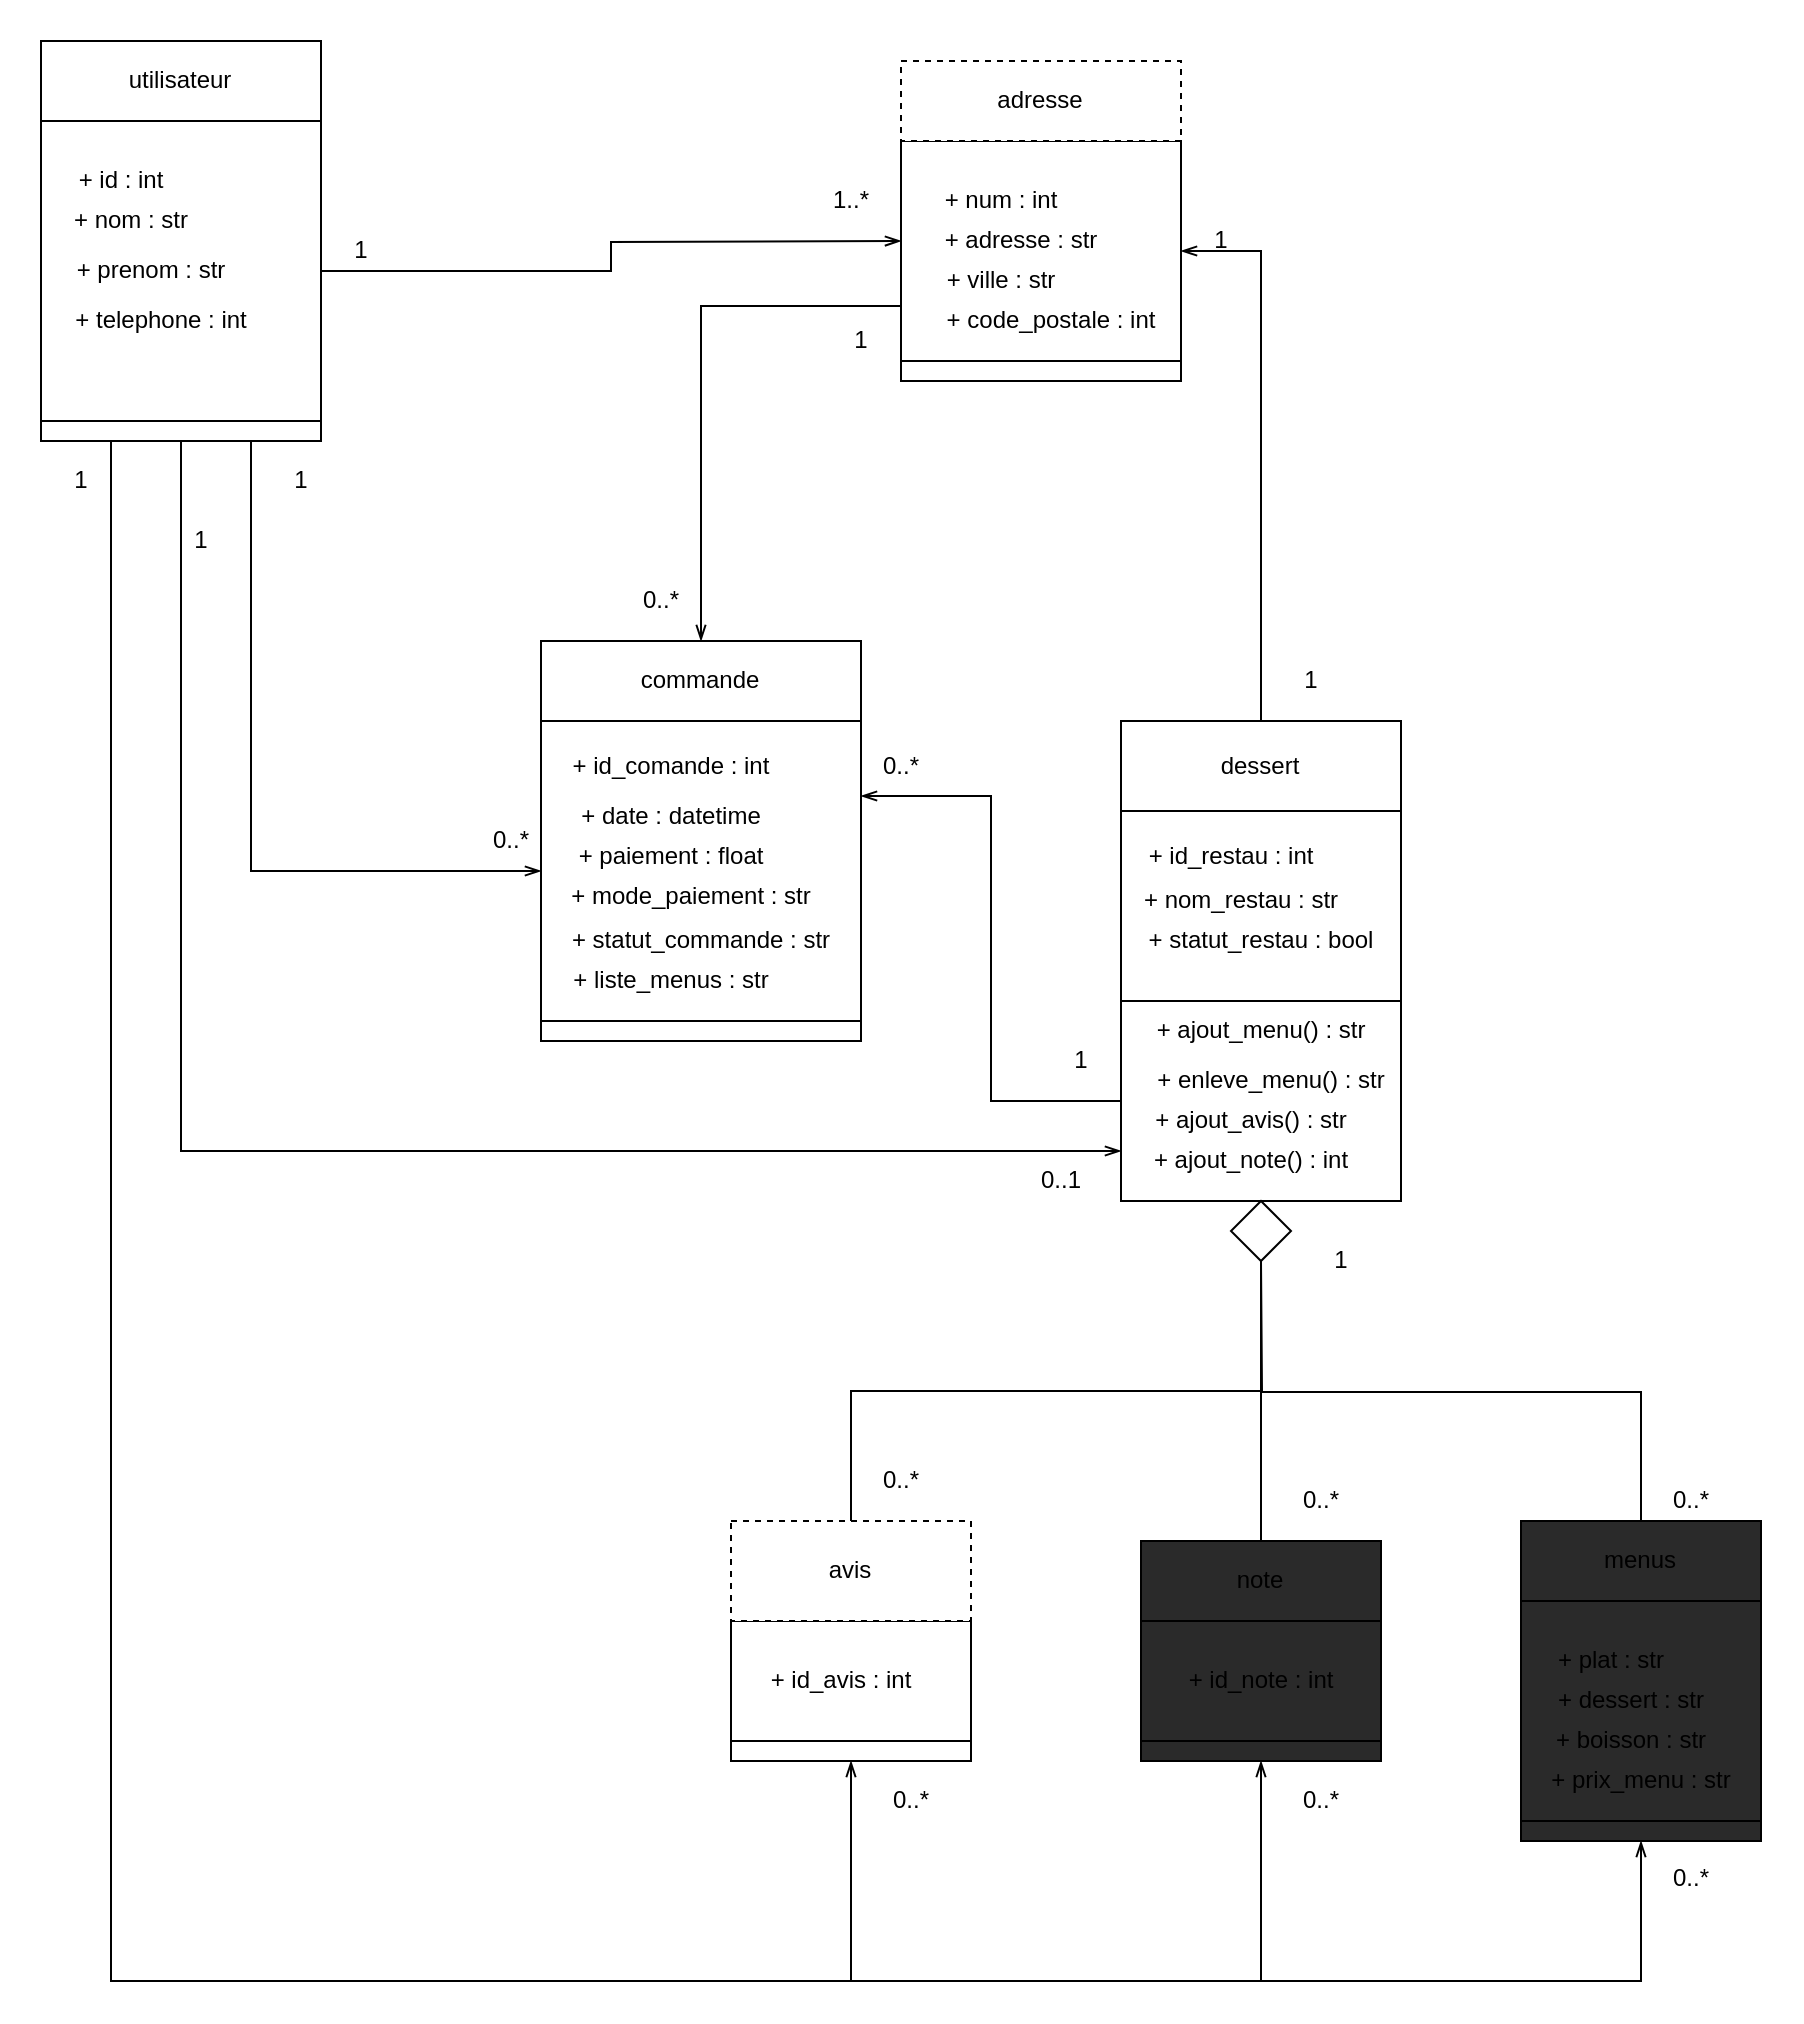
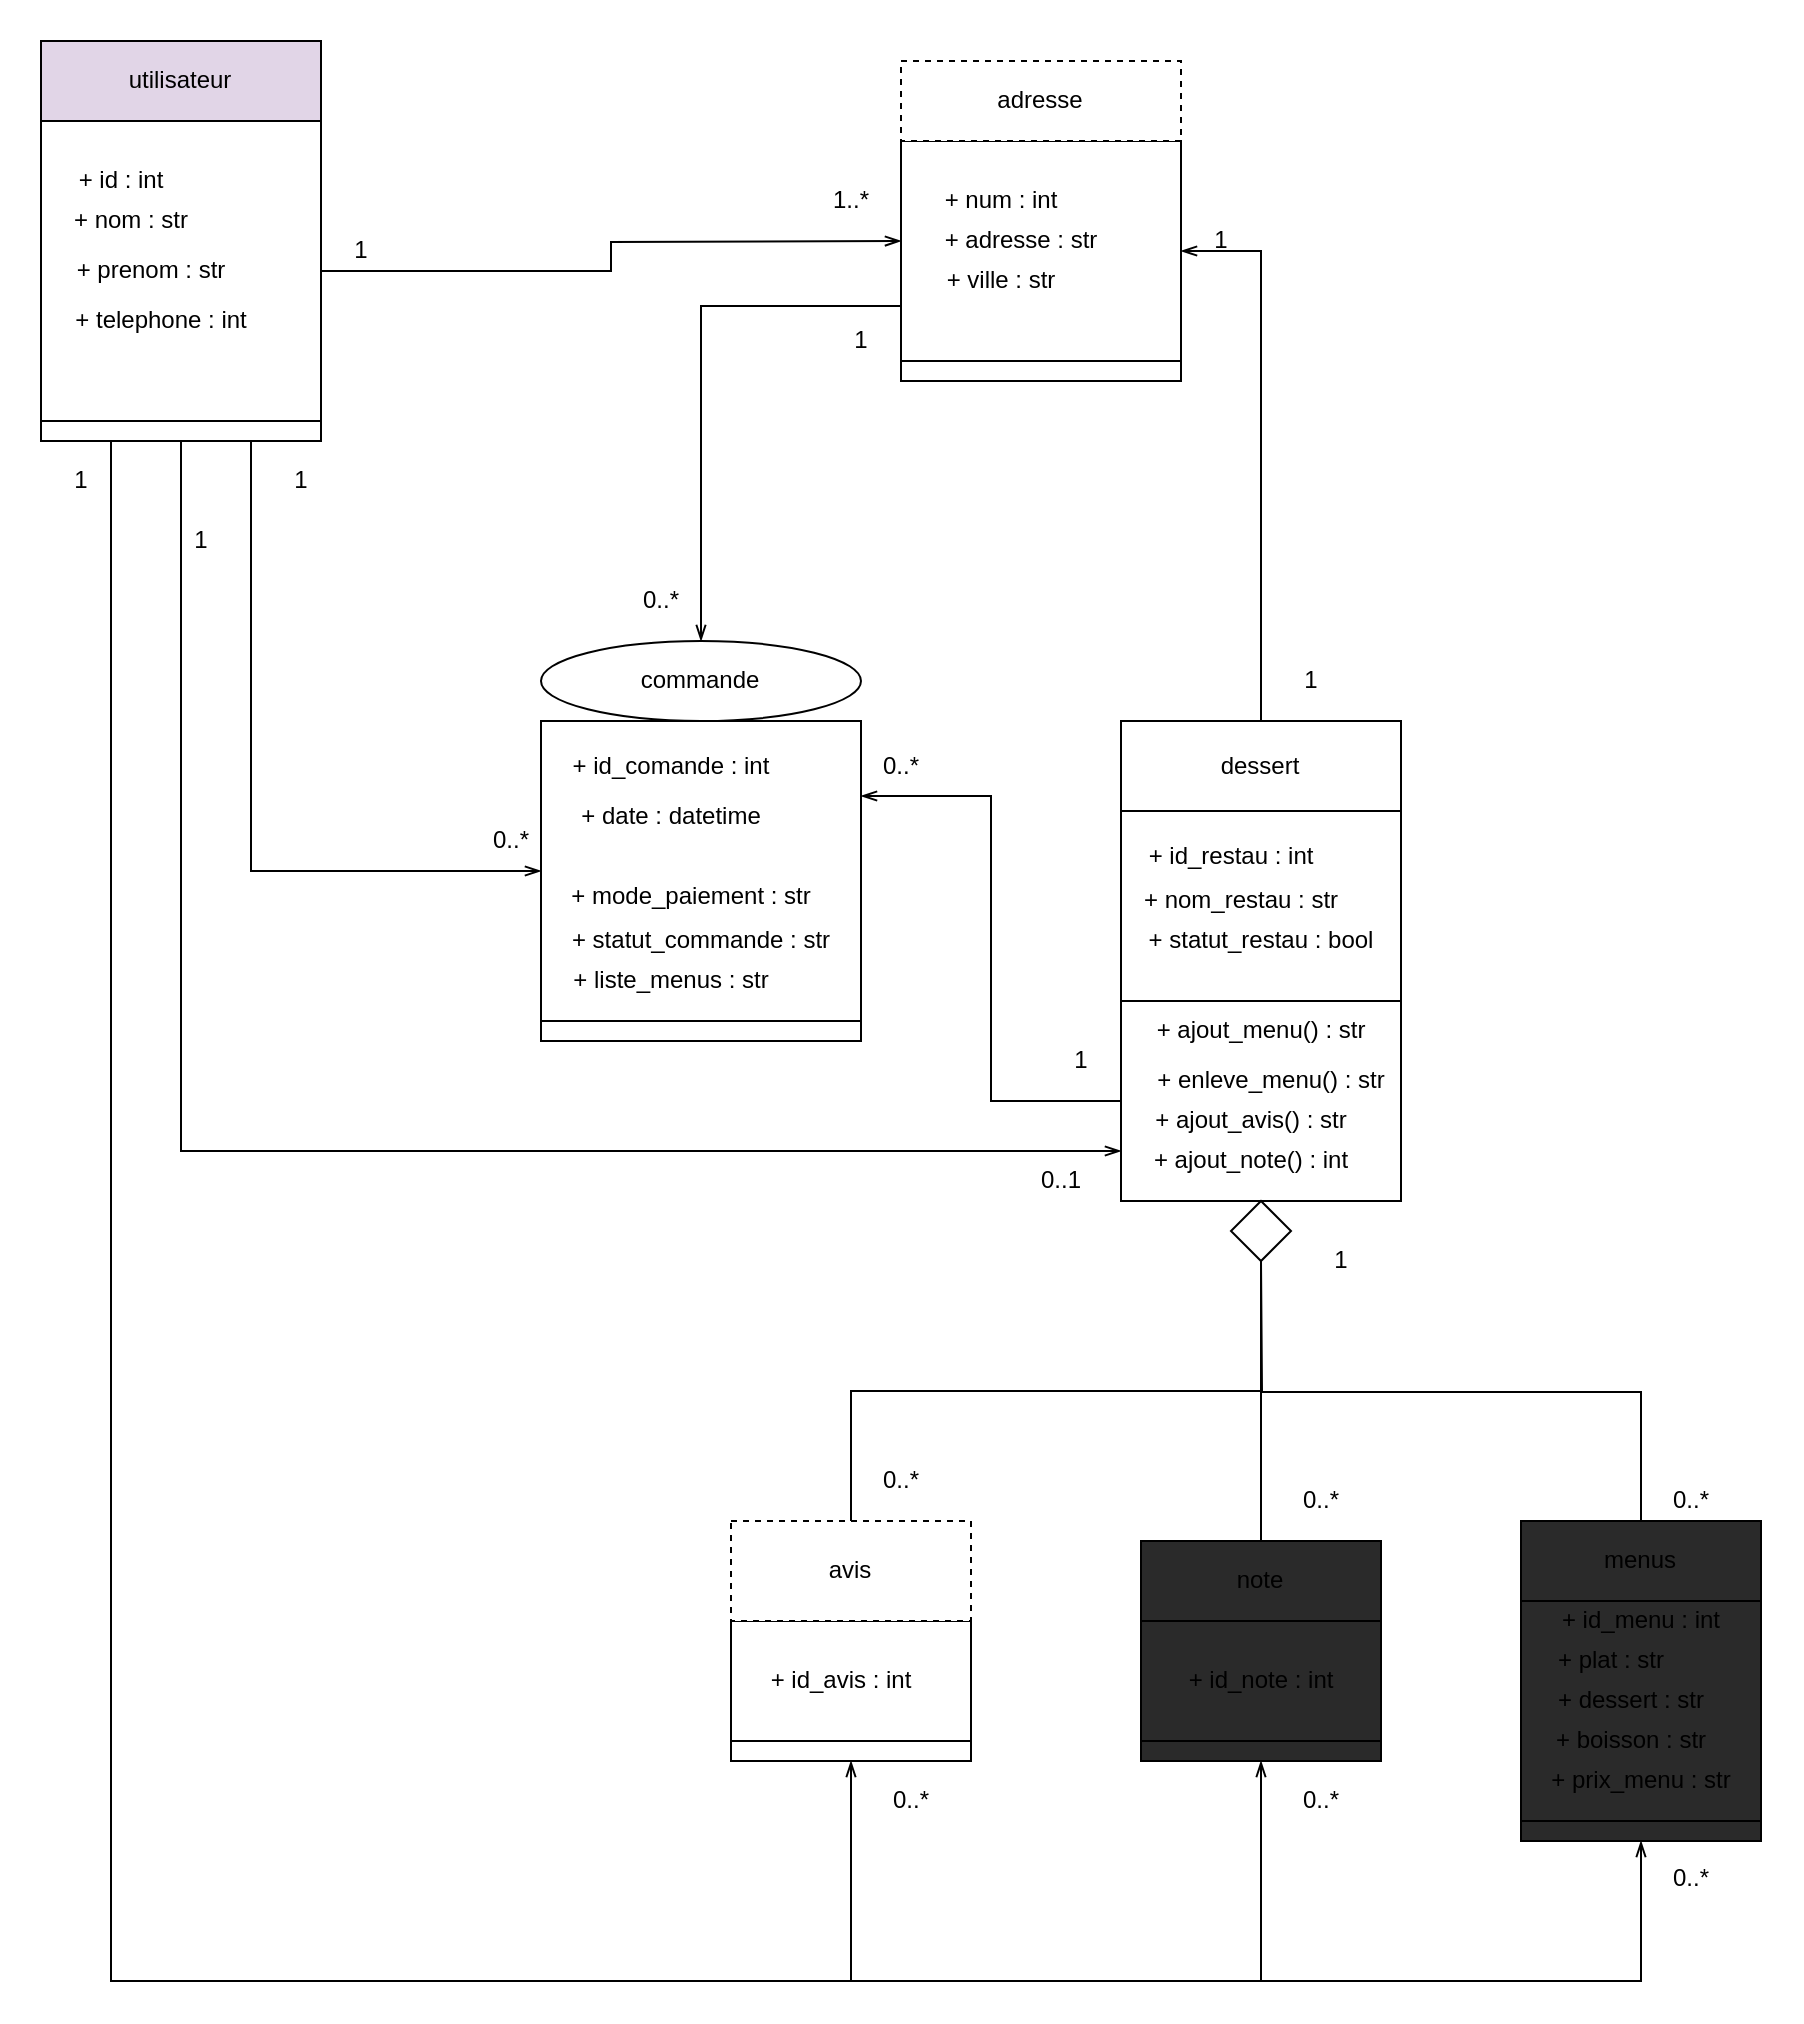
node "utilisateur": fillcolor #ffffff -> #e1d5e7
node "+ code_postale : int": removed
node "commande": shape rectangle -> ellipse
node "+ paiement : float": removed
node "+ id_menu : int": added
